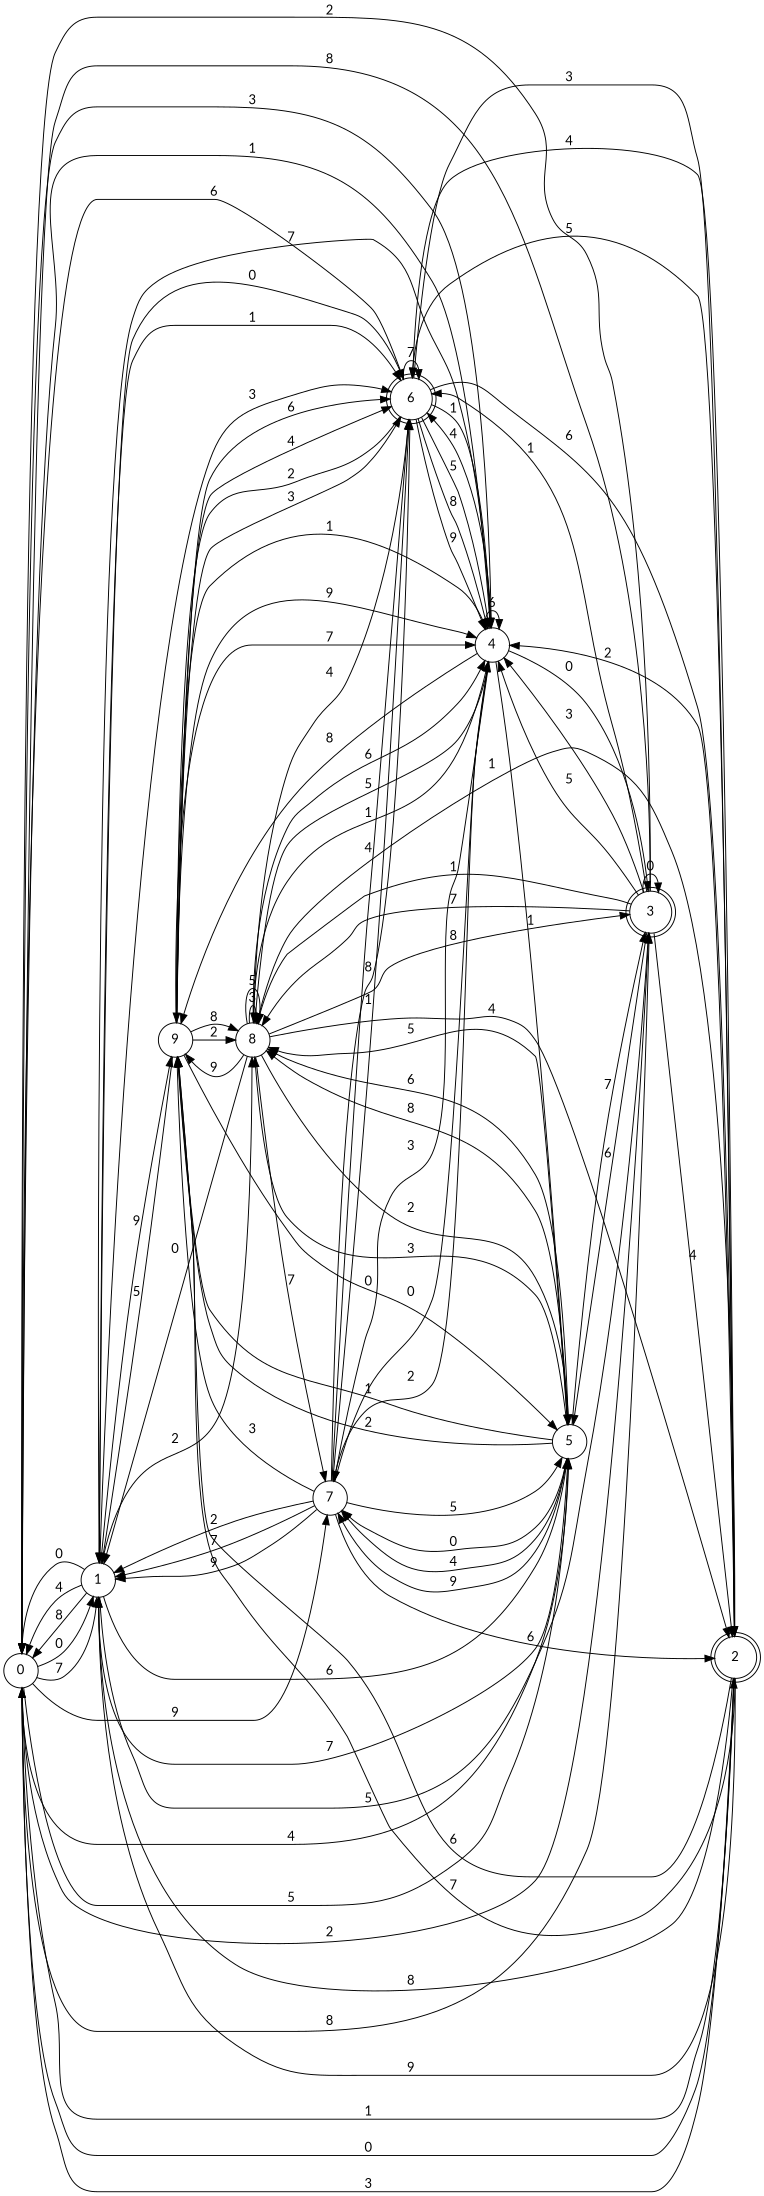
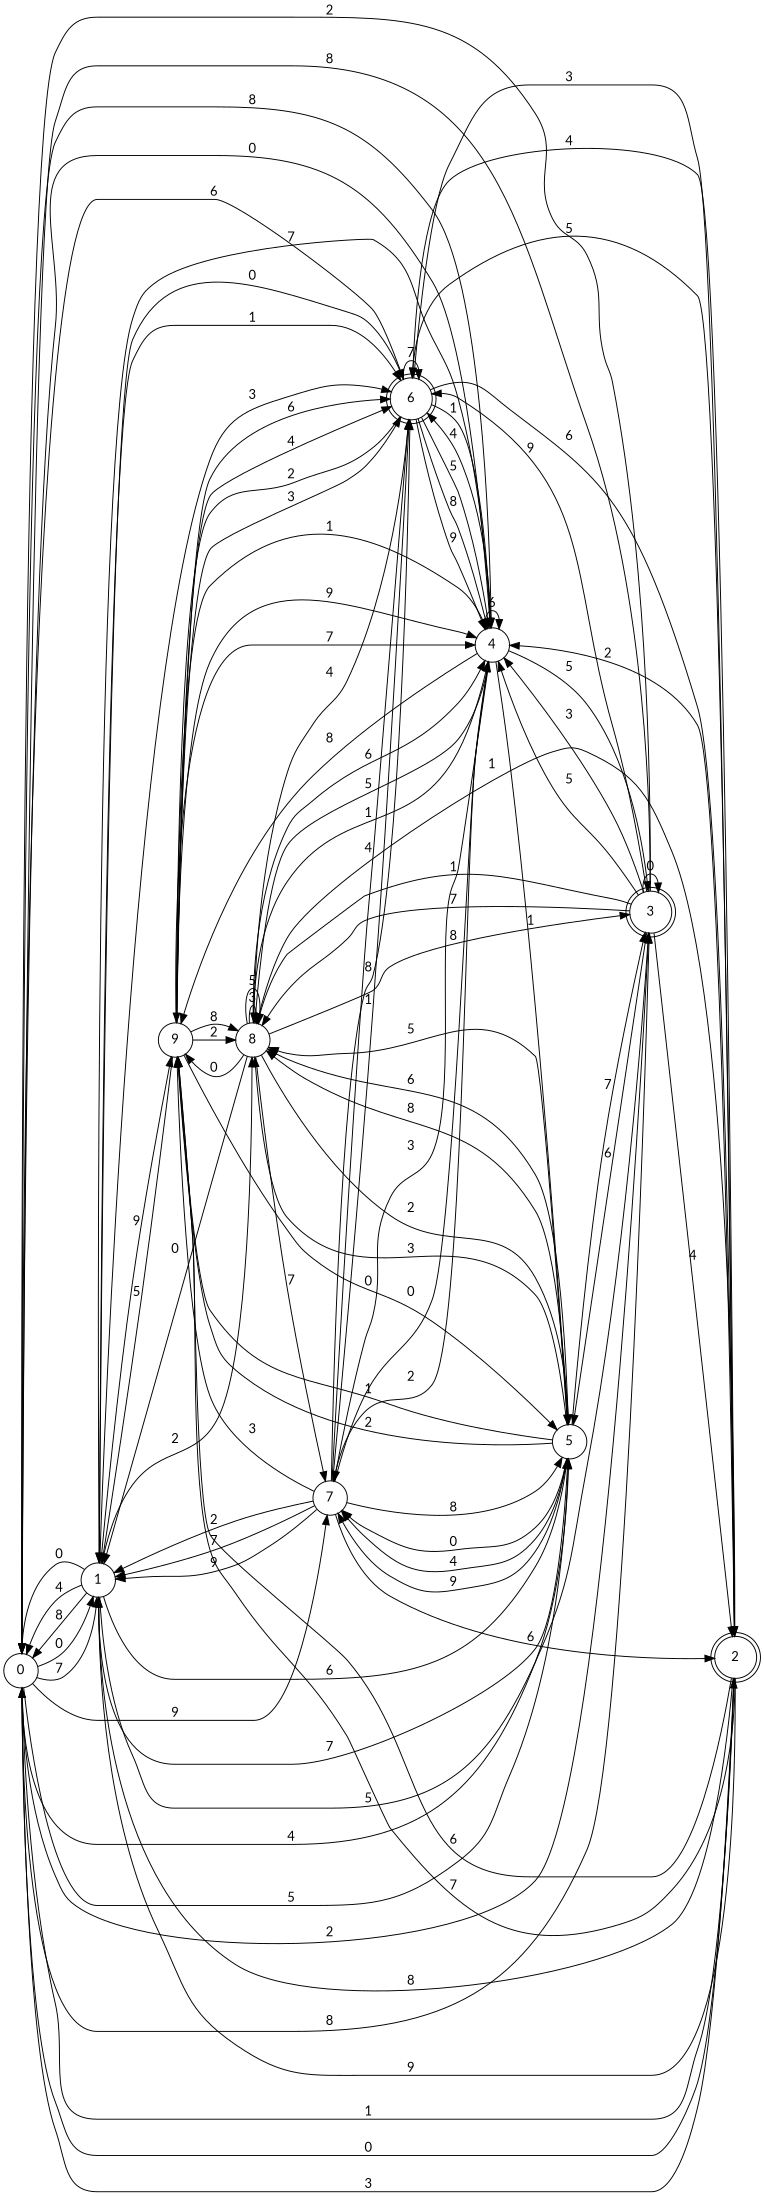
edge "0" -> "4": label "3" -> "8"
edge "4" -> "0": label "1" -> "0"
edge "3" -> "6": label "1" -> "9"
edge "4" -> "3": label "0" -> "5"
edge "8" -> "9": label "9" -> "0"
edge "8" -> "2": removed, label "4"
edge "7" -> "5": label "5" -> "8"
